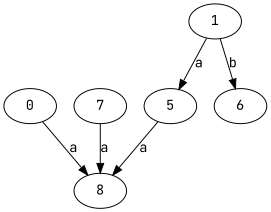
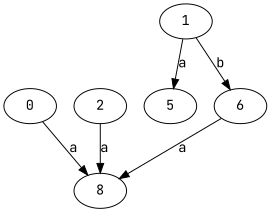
node "7": label "7" -> "2"
edge "5" -> "8": now "6" -> "8"
